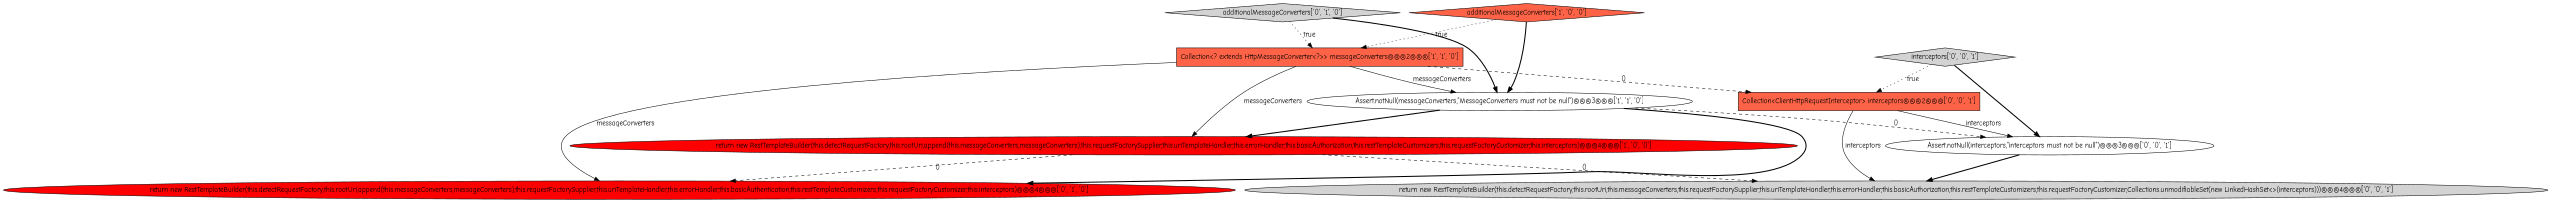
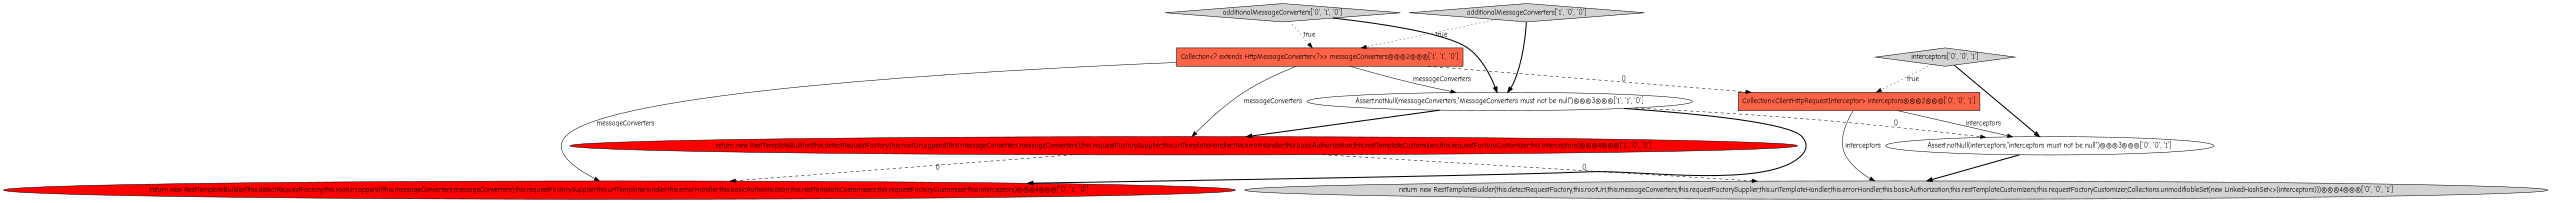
node "additionalMessageConverters['1', '0', '0']": fillcolor tomato -> lightgray
